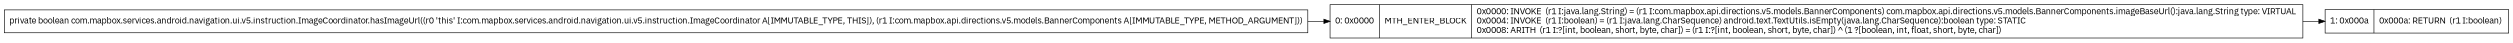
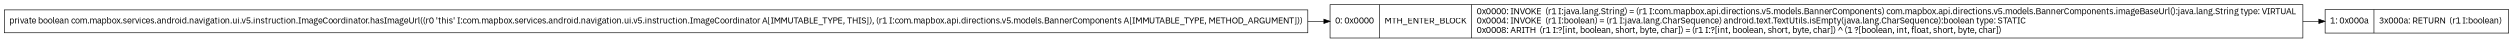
node "1: 0x000a": text "0x000a: RETURN  (r1 I:boolean)" -> "3x000a: RETURN  (r1 I:boolean)"
